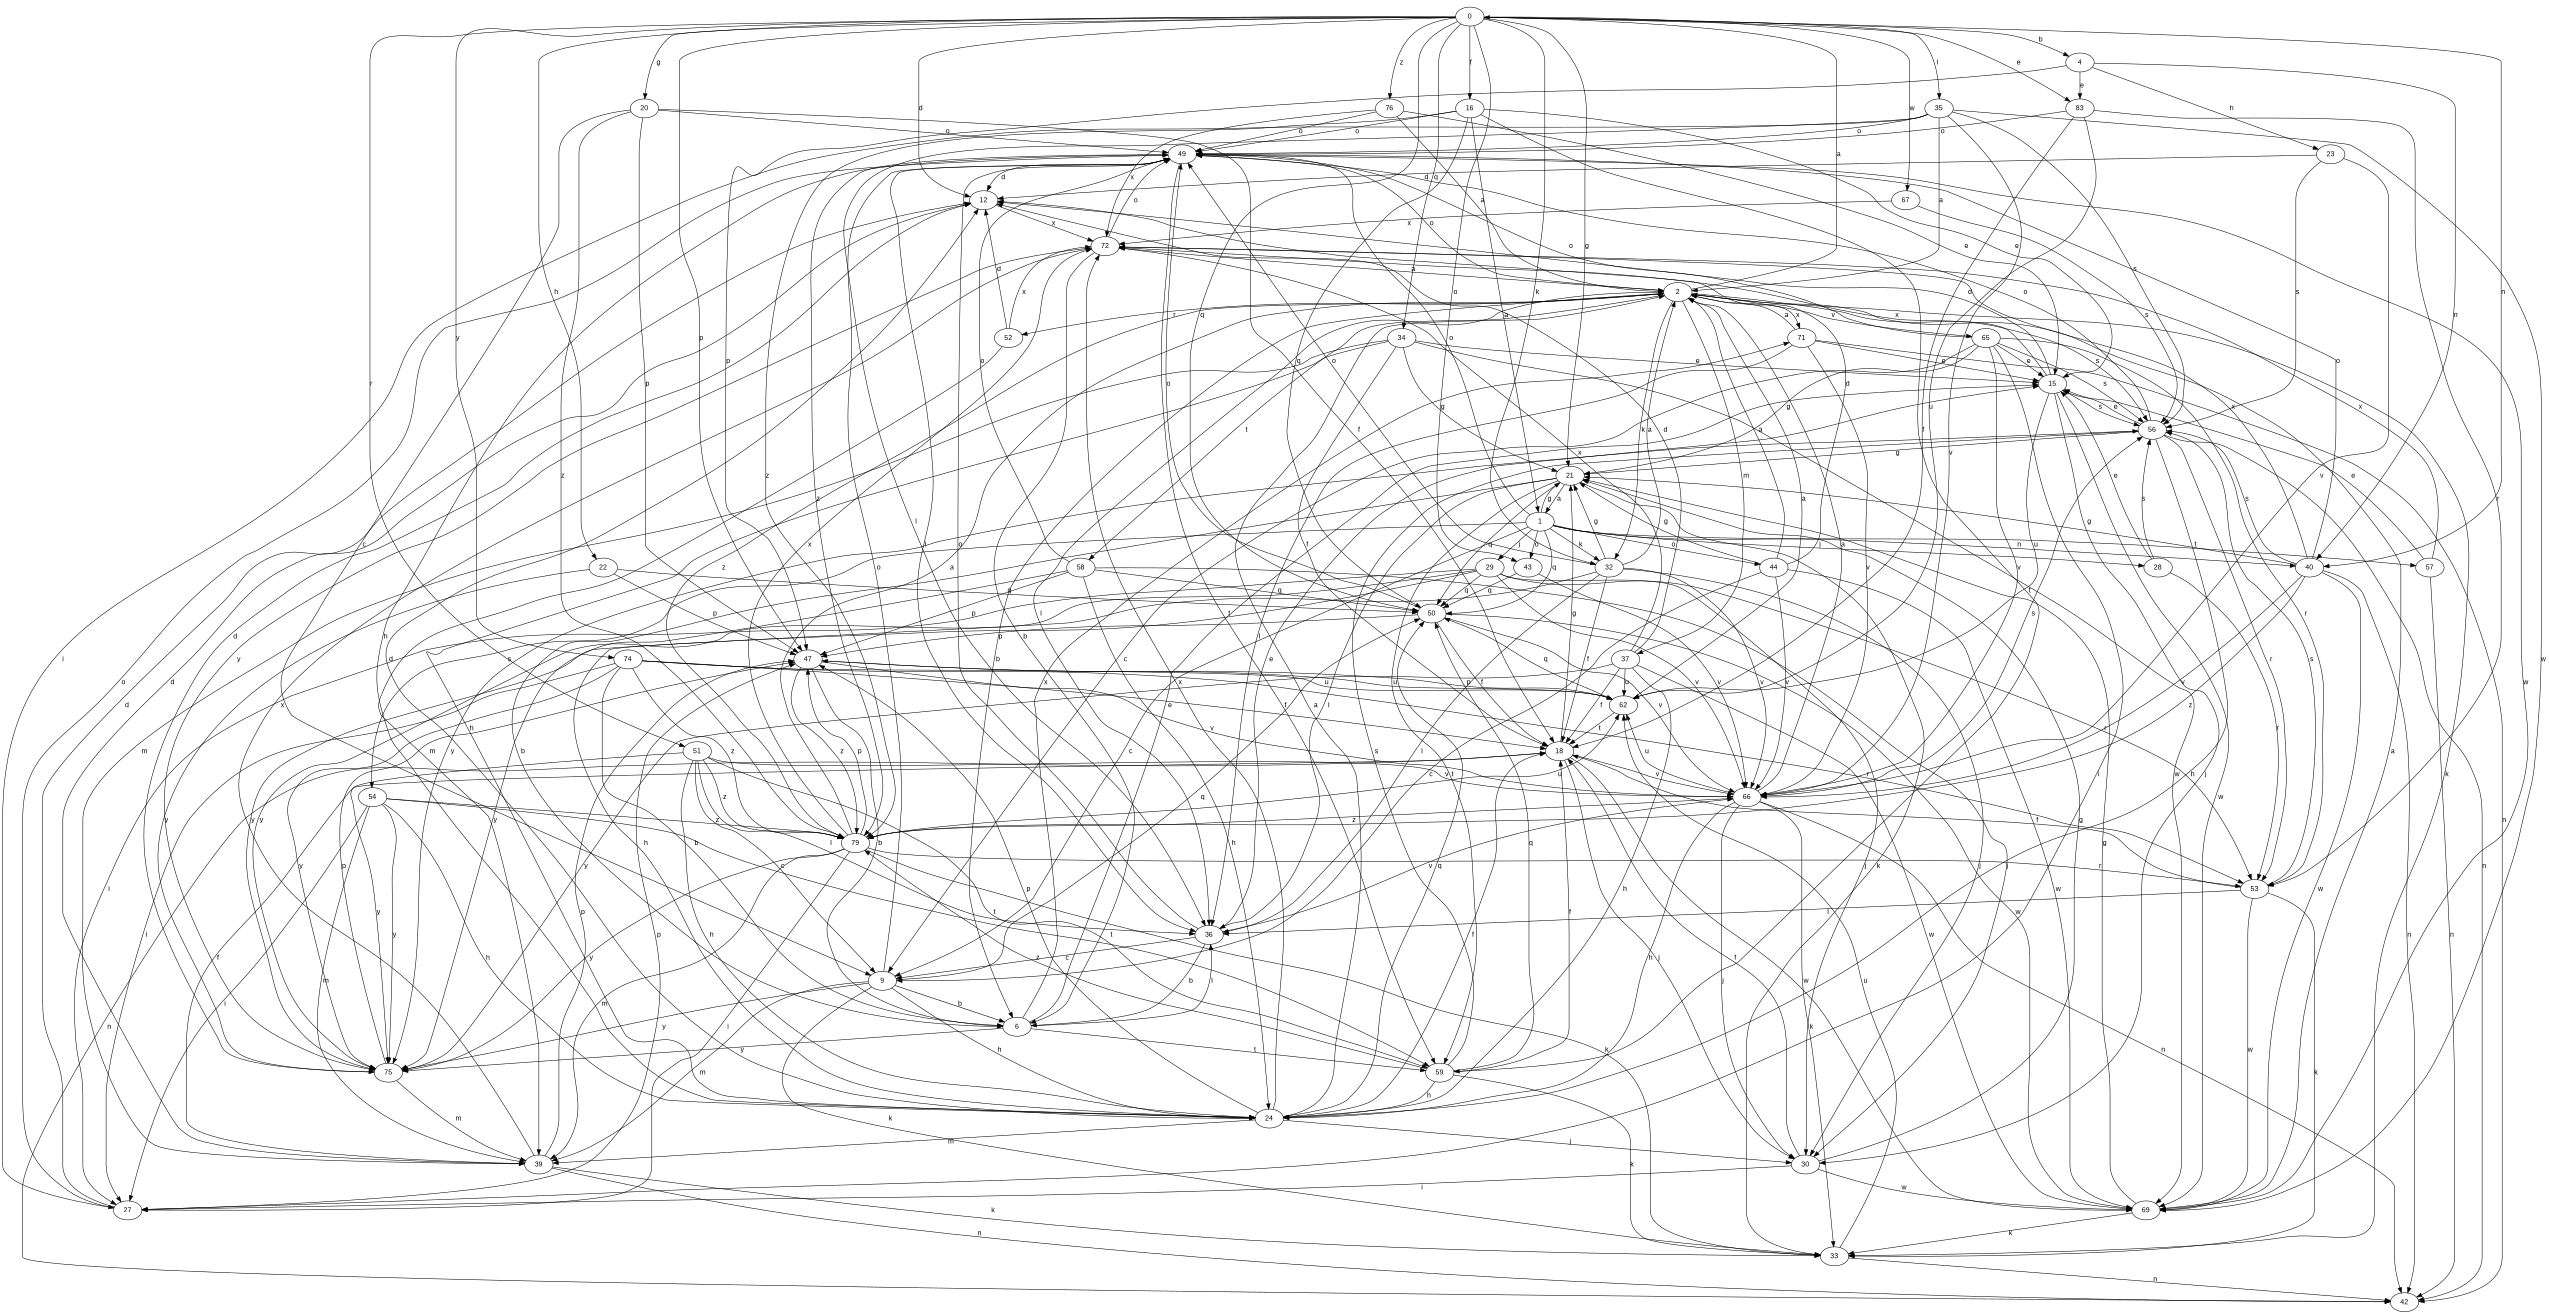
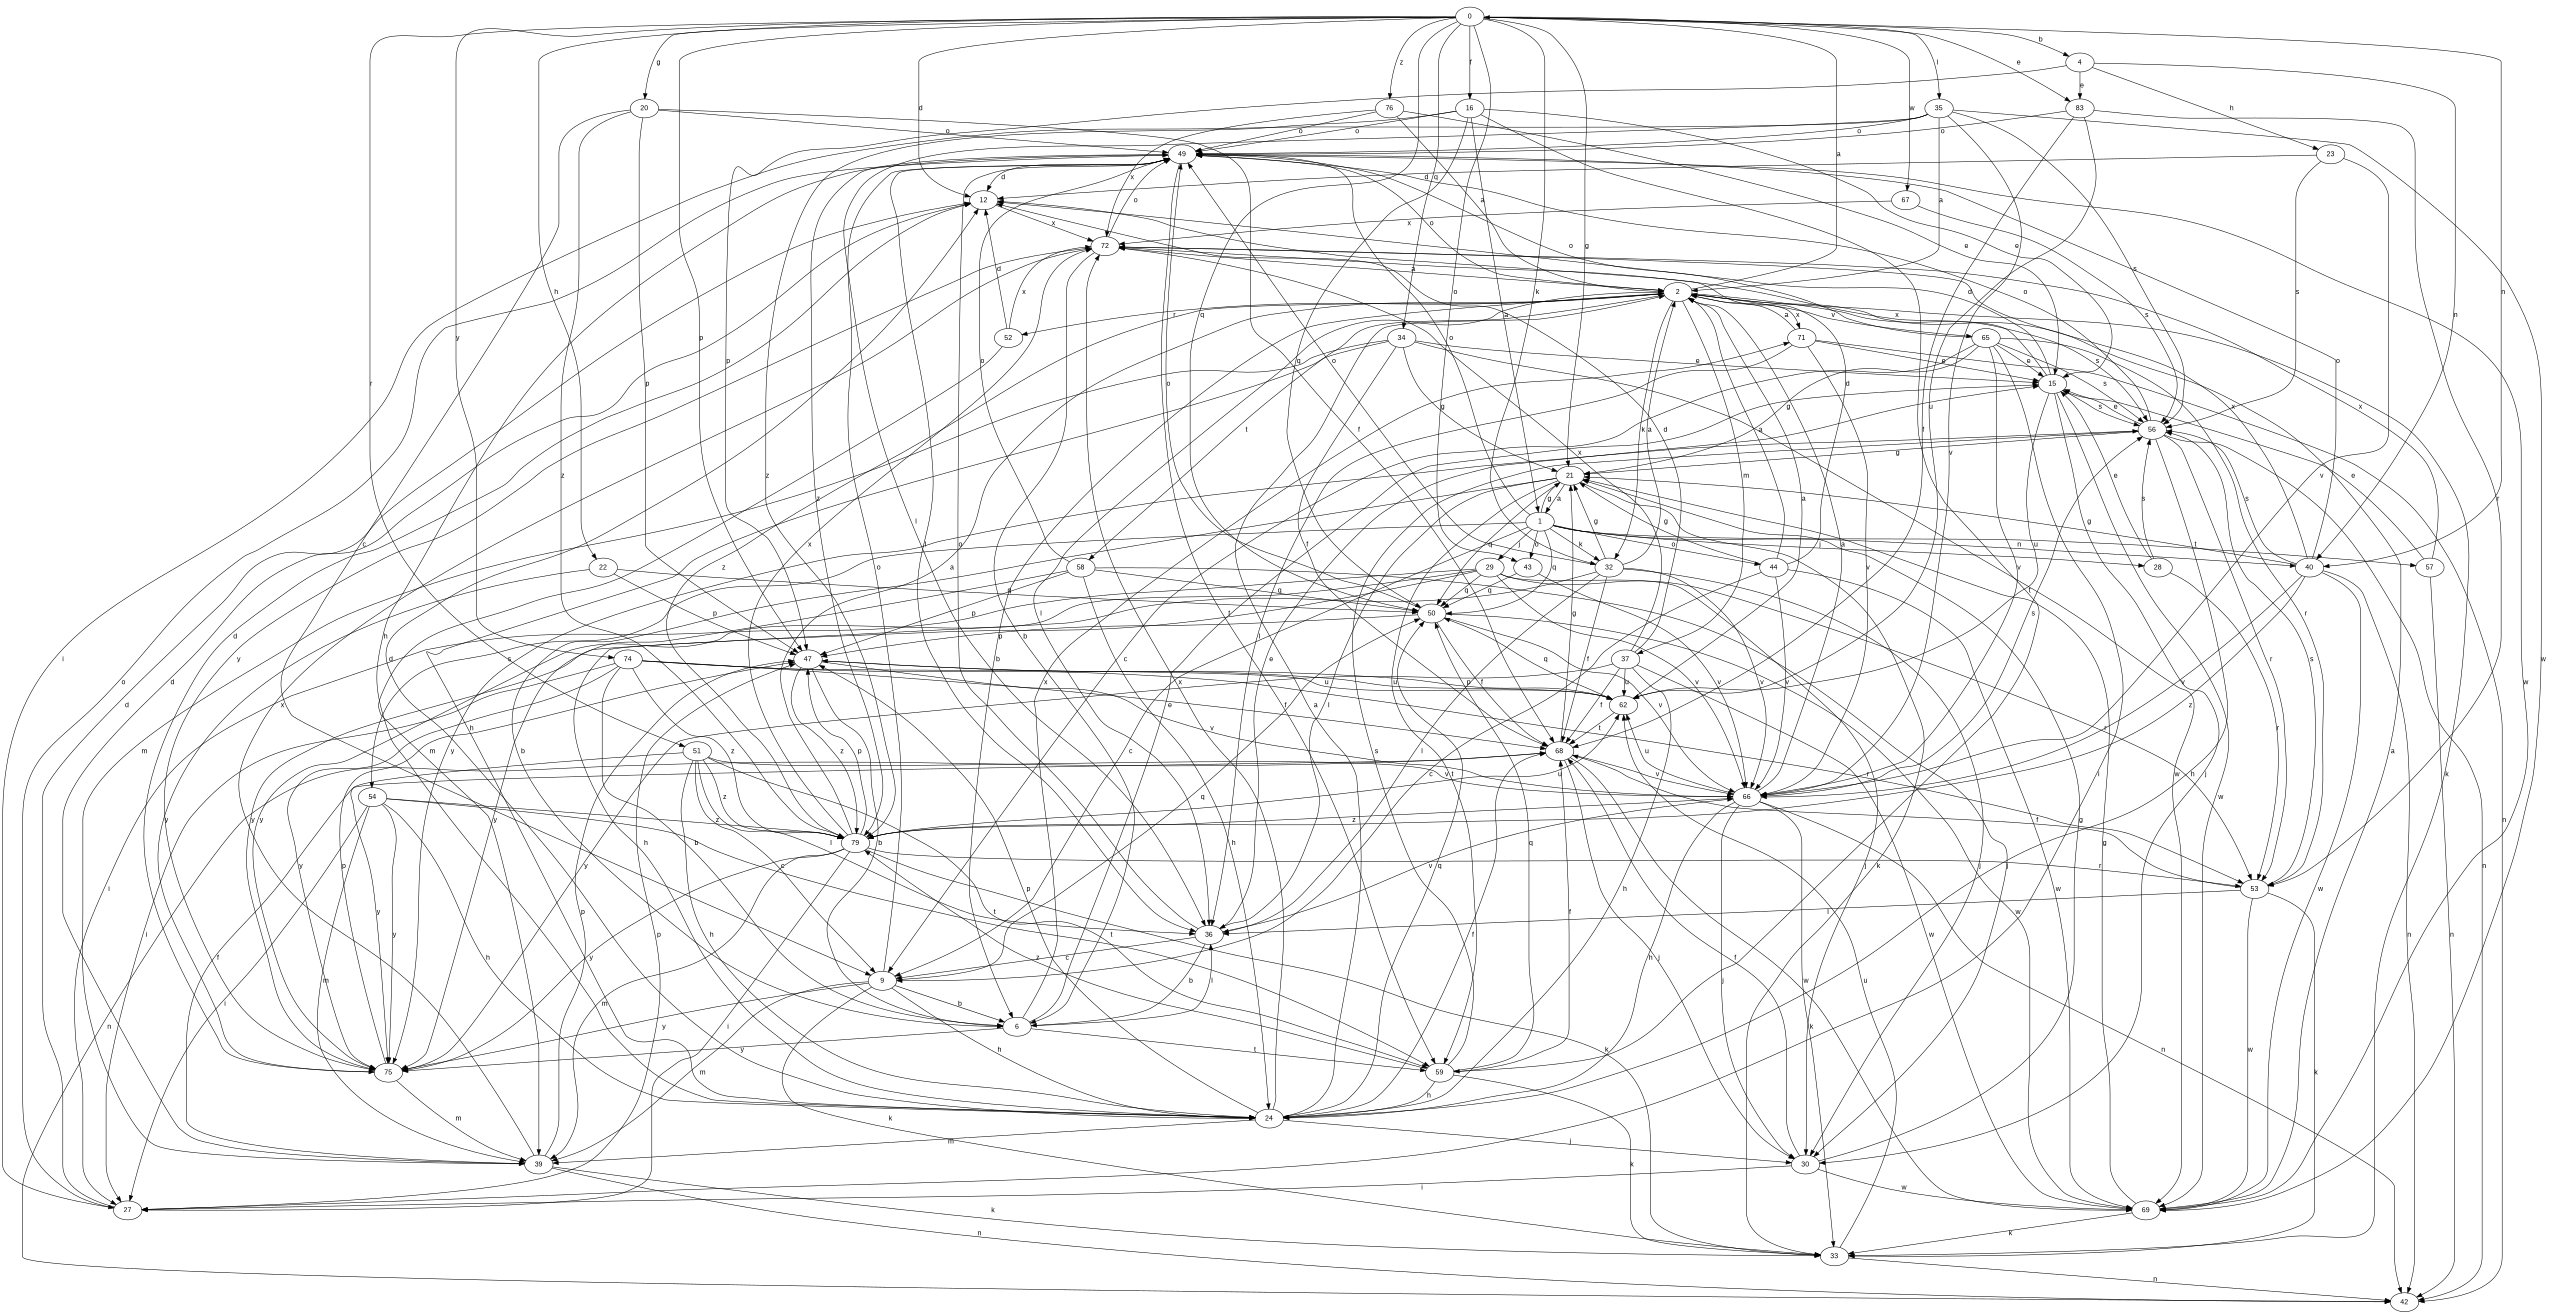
node "18": label "18" -> "68"
